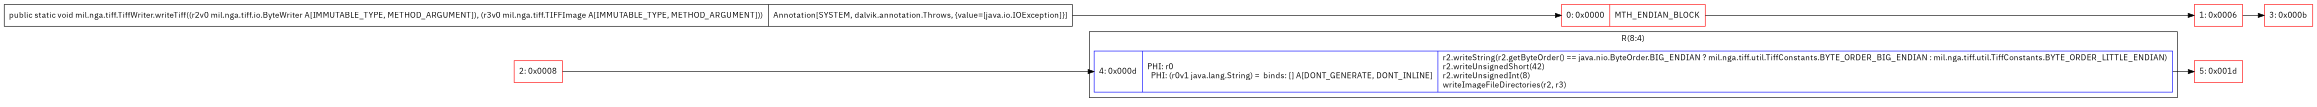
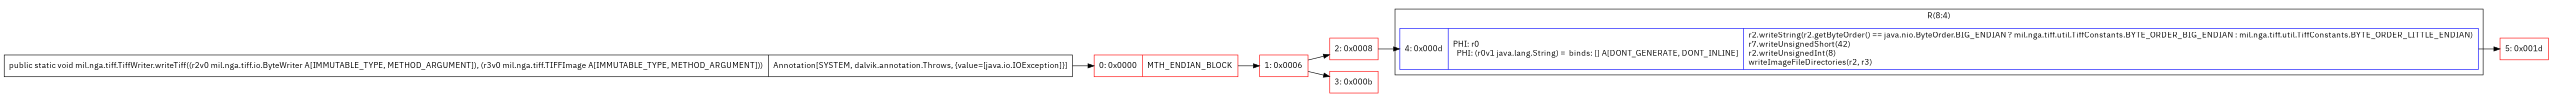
edge "1: 0x0006" -> "2: 0x0008": added
node "4: 0x000d": text "r2.writeUnsignedShort(42)" -> "r7.writeUnsignedShort(42)"
